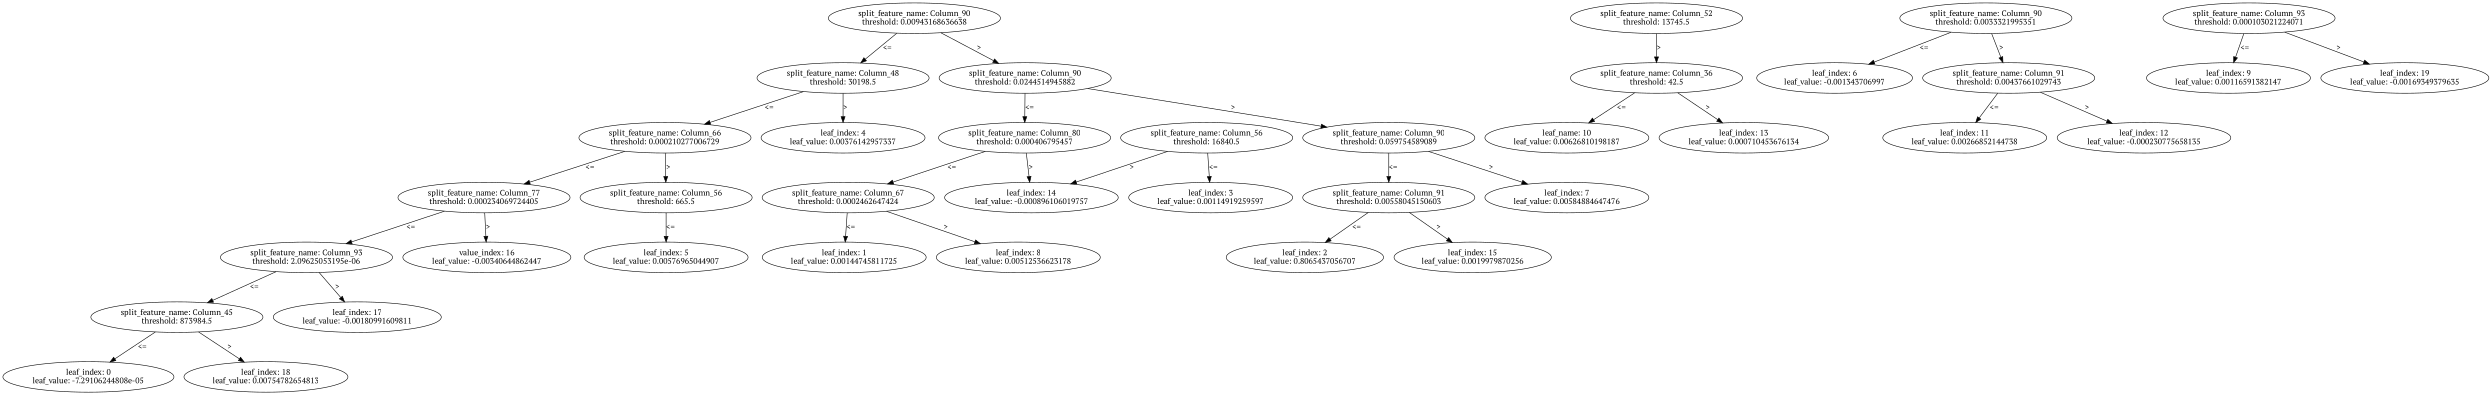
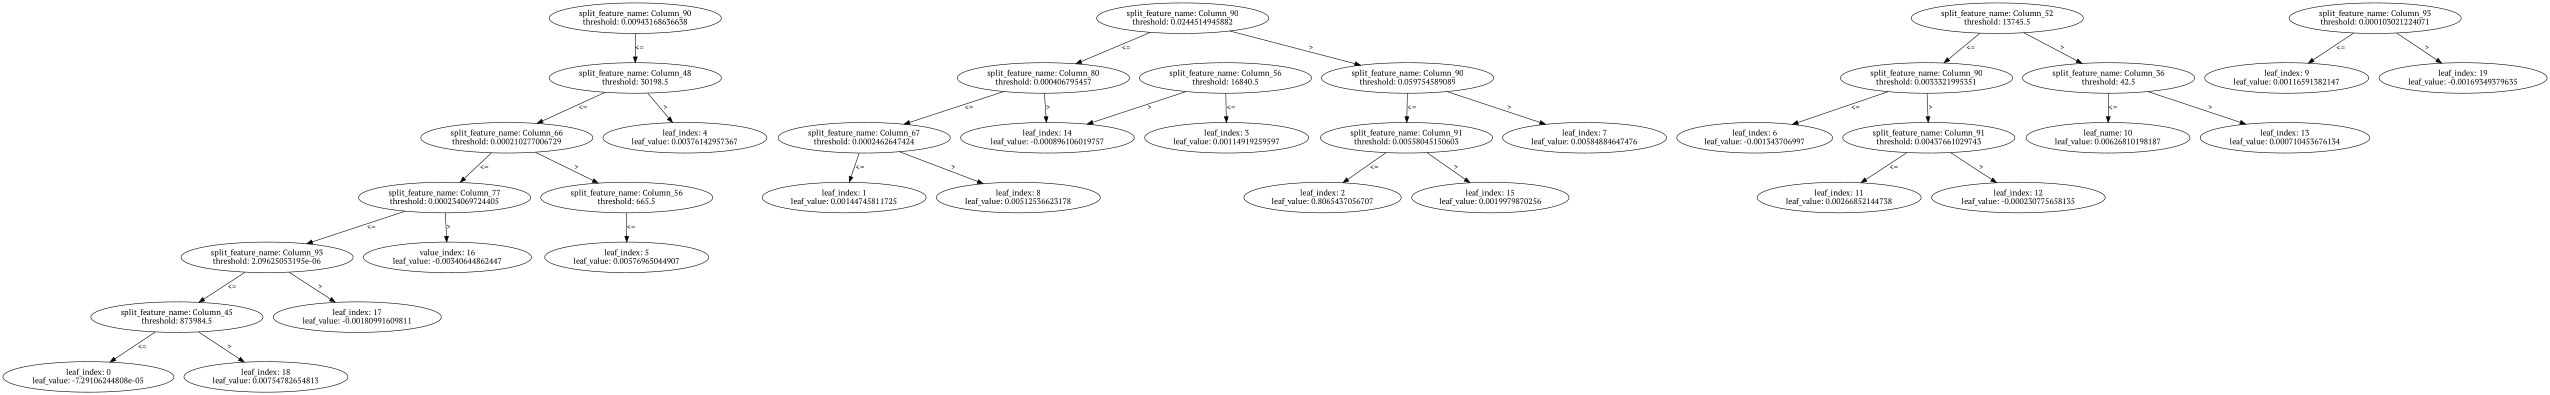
edge "split_feature_name: Column_52 threshold: 13745.5" -> "split_feature_name: Column_90 threshold: 0.0033321995351": added, label "<="
edge "split_feature_name: Column_90 threshold: 0.00943168636638" -> "split_feature_name: Column_90 threshold: 0.0244514945882": removed, label ">"
node "leaf_index: 4 leaf_value: 0.00376142957337": label "leaf_index: 4 leaf_value: 0.00376142957337" -> "leaf_index: 4 leaf_value: 0.00376142957367"
